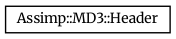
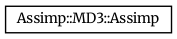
node "Assimp::MD3::Header": label "Assimp::MD3::Header" -> "Assimp::MD3::Assimp"
